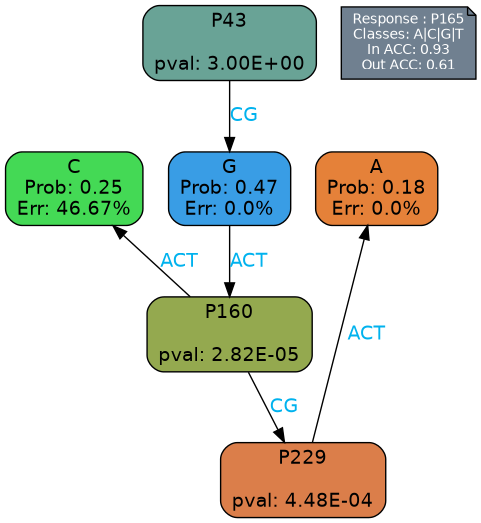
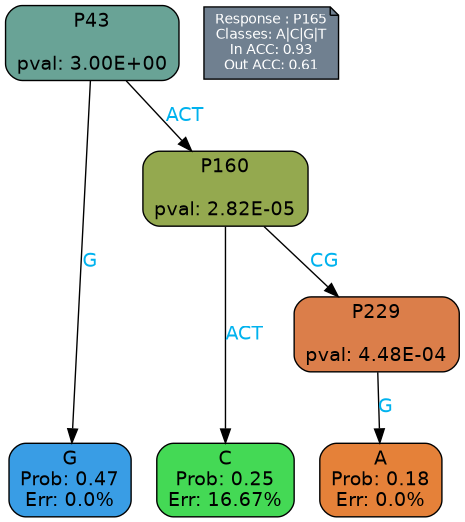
edge "P43 pval: 3.00E+00" -> "G Prob: 0.47 Err: 0.0%": label "CG" -> "G"
node "C Prob: 0.25 Err: 46.67%": label "C Prob: 0.25 Err: 46.67%" -> "C Prob: 0.25 Err: 16.67%"
edge "G Prob: 0.47 Err: 0.0%" -> "P160 pval: 2.82E-05": now "P43 pval: 3.00E+00" -> "P160 pval: 2.82E-05"
edge "P229 pval: 4.48E-04" -> "A Prob: 0.18 Err: 0.0%": label "ACT" -> "G"
